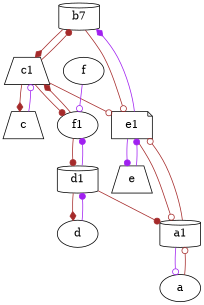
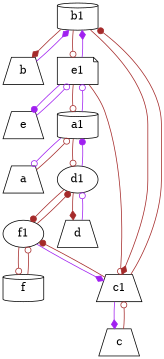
node "b7": label "b7" -> "b1"
node "b": added
node "f": shape ellipse -> cylinder
edge "c1" -> "c": color brown -> purple
edge "f" -> "f1": color purple -> brown
edge "c1" -> "e1": reversed
edge "c" -> "c1": color purple -> brown
edge "f1" -> "c1": color brown -> purple
edge "a1" -> "d1": added
edge "d1" -> "f1": color purple -> brown
edge "e" -> "e1": arrowhead dot -> odot
node "d1": shape cylinder -> ellipse
edge "a1" -> "e1": color brown -> purple
edge "d1" -> "a1": color brown -> purple
edge "d" -> "d1": arrowhead dot -> odot
node "d": shape ellipse -> trapezium
edge "f1" -> "f": added
node "a": shape ellipse -> trapezium
